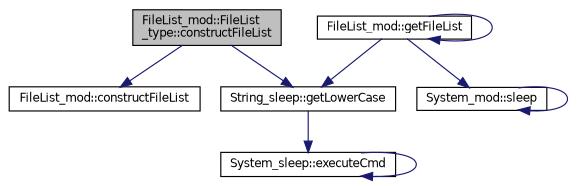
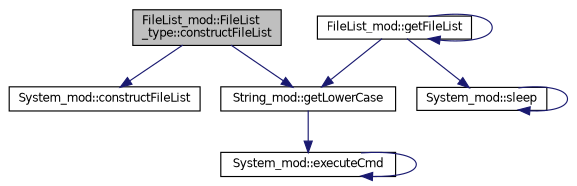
node "FileList_mod::constructFileList": label "FileList_mod::constructFileList" -> "System_mod::constructFileList"
node "String_sleep::getLowerCase": label "String_sleep::getLowerCase" -> "String_mod::getLowerCase"
node "System_sleep::executeCmd": label "System_sleep::executeCmd" -> "System_mod::executeCmd"
